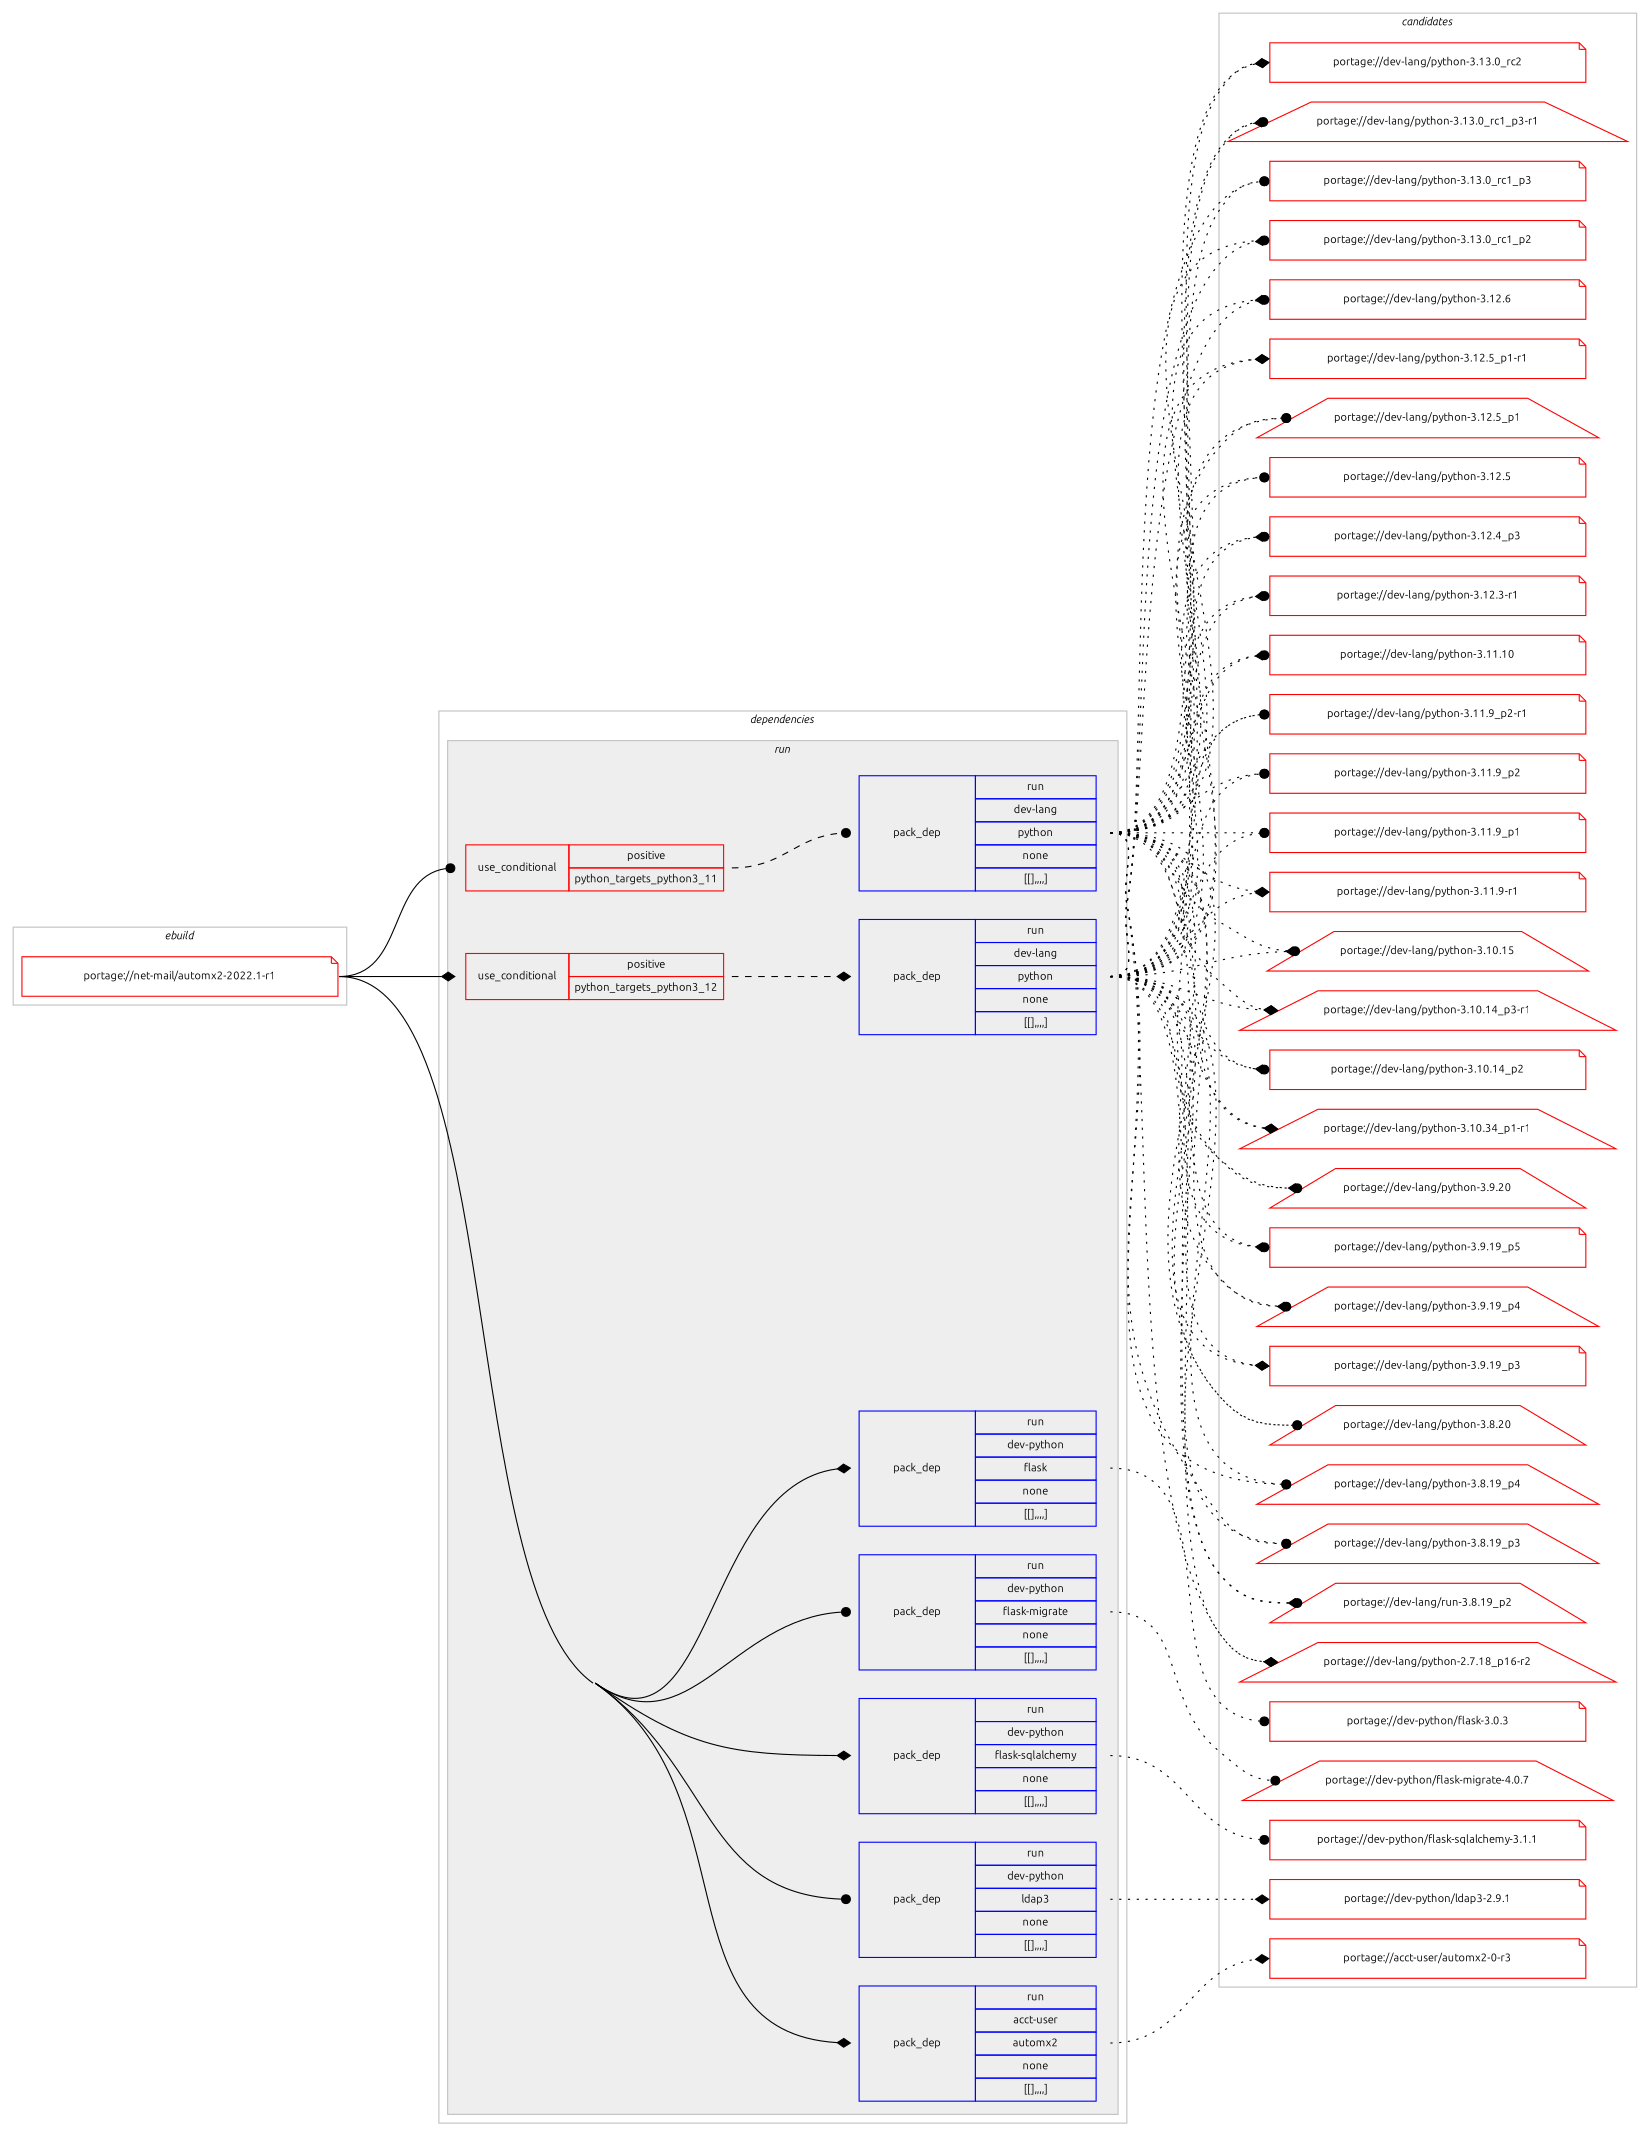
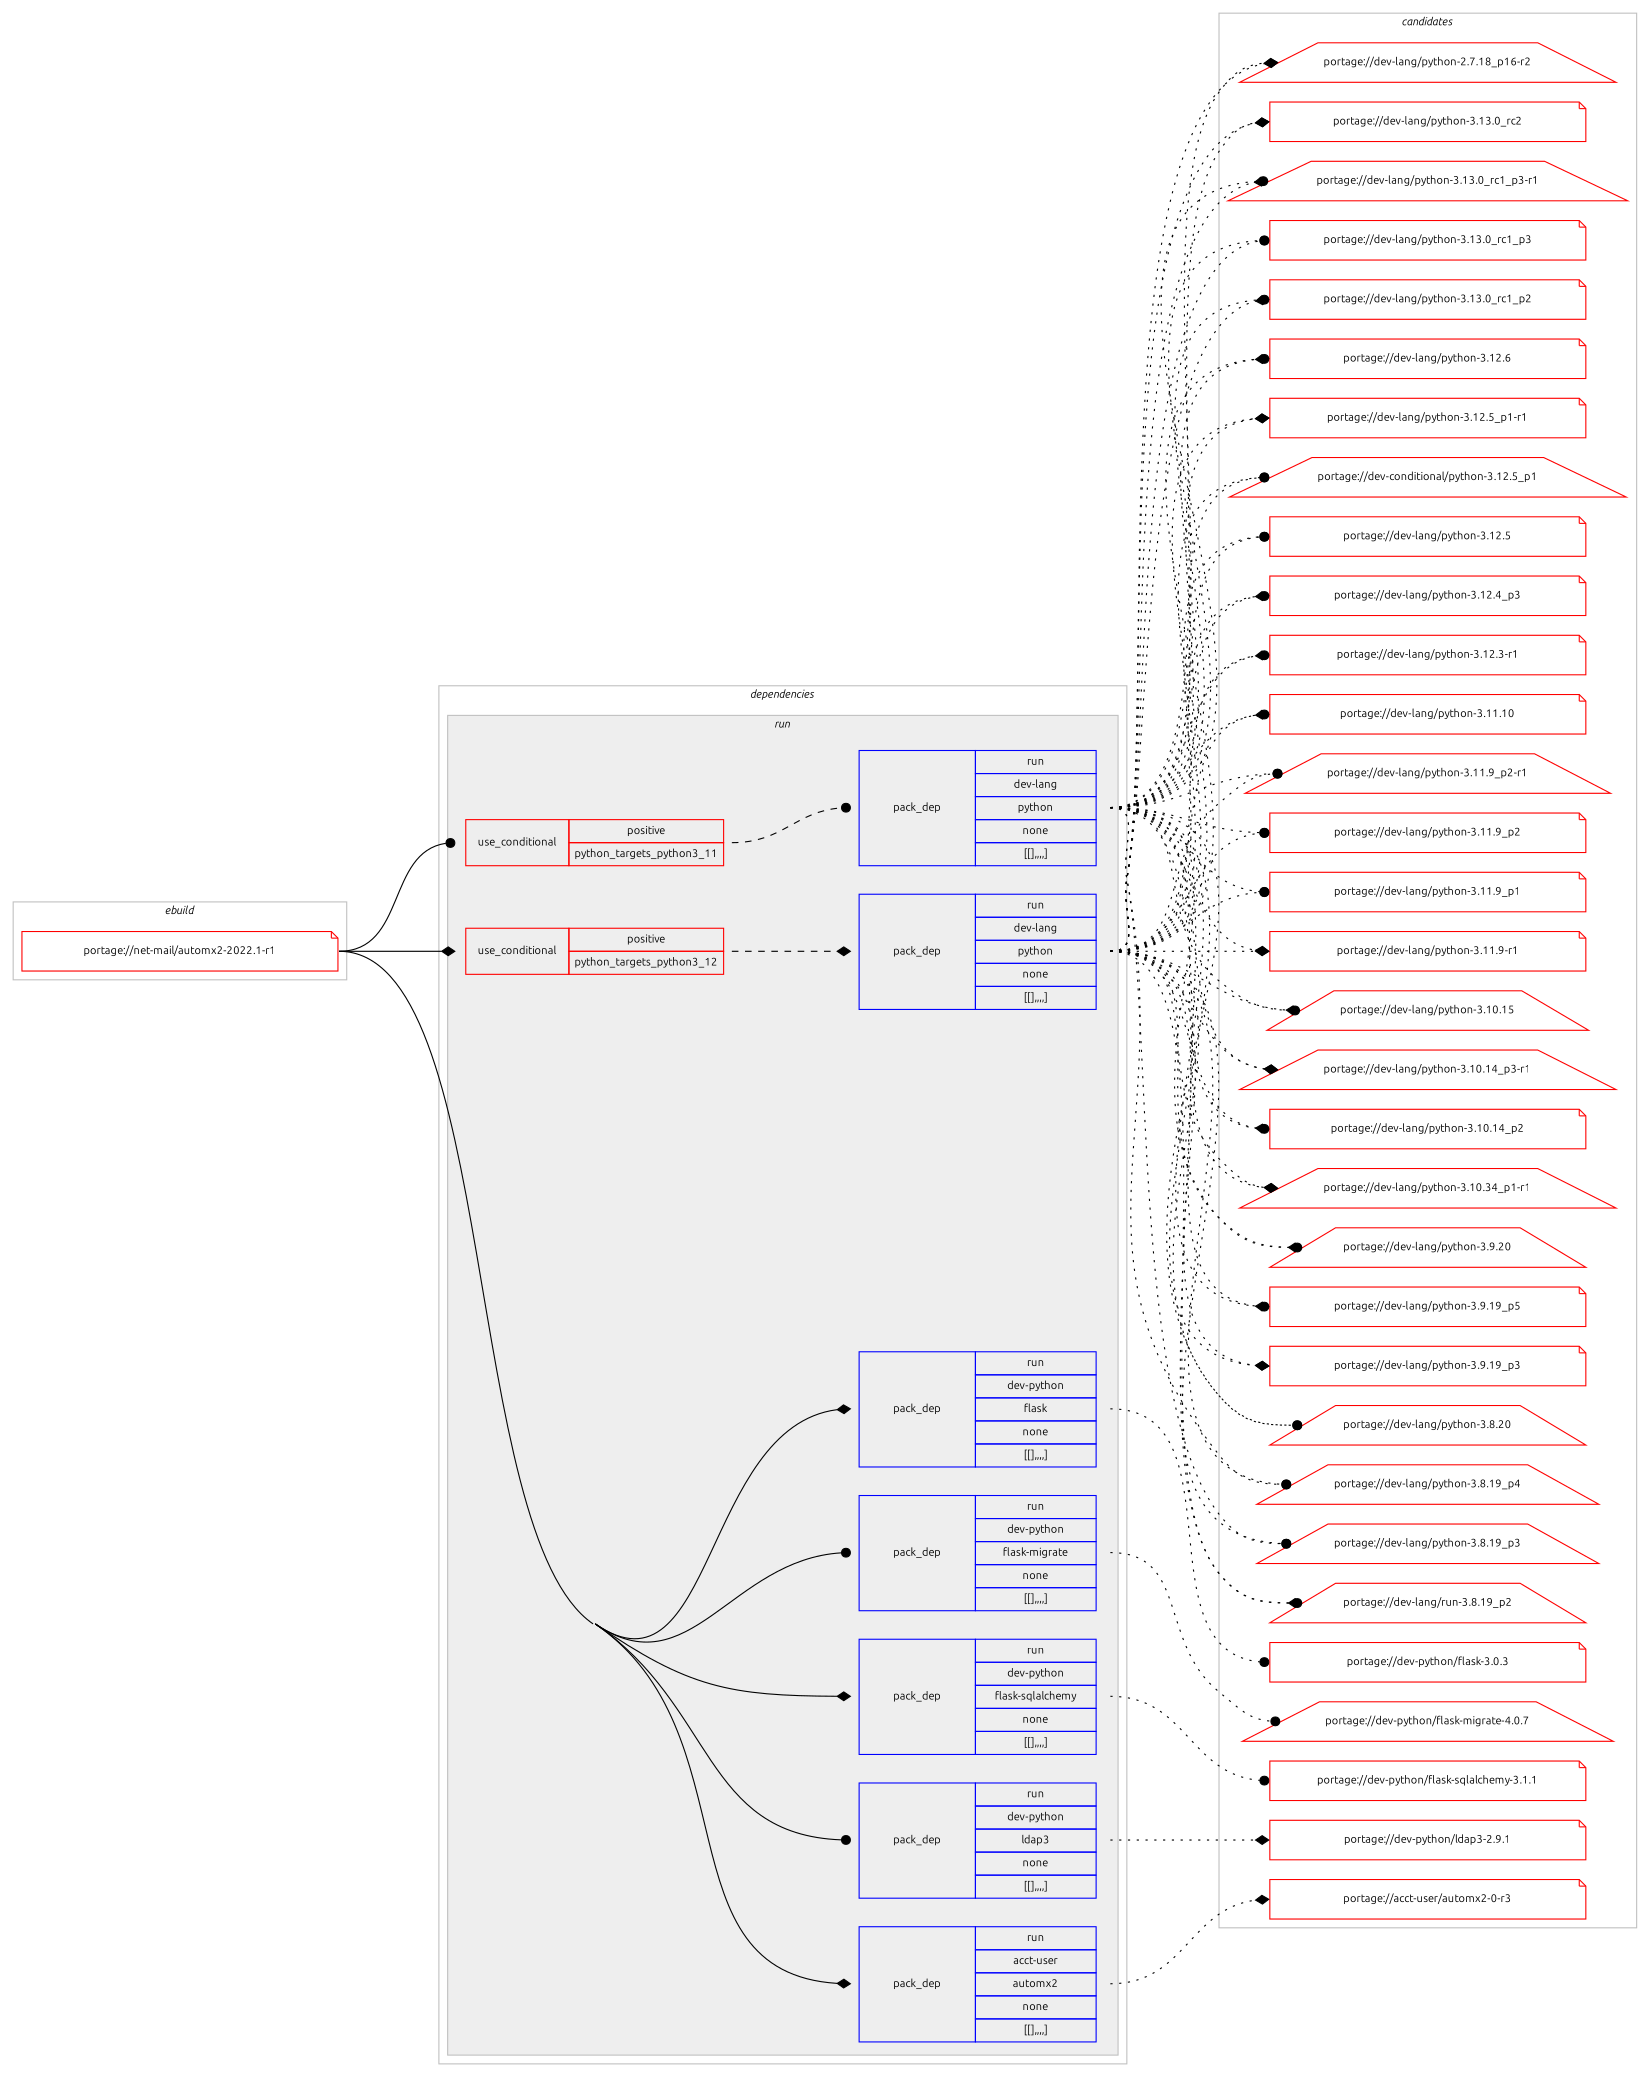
node "portage://dev-lang/python-3.12.5_p1": label "portage://dev-lang/python-3.12.5_p1" -> "portage://dev-conditional/python-3.12.5_p1"
node "portage://dev-lang/python-3.11.9_p2-r1": shape note -> trapezium
node "portage://dev-lang/python-3.9.19_p4": removed
